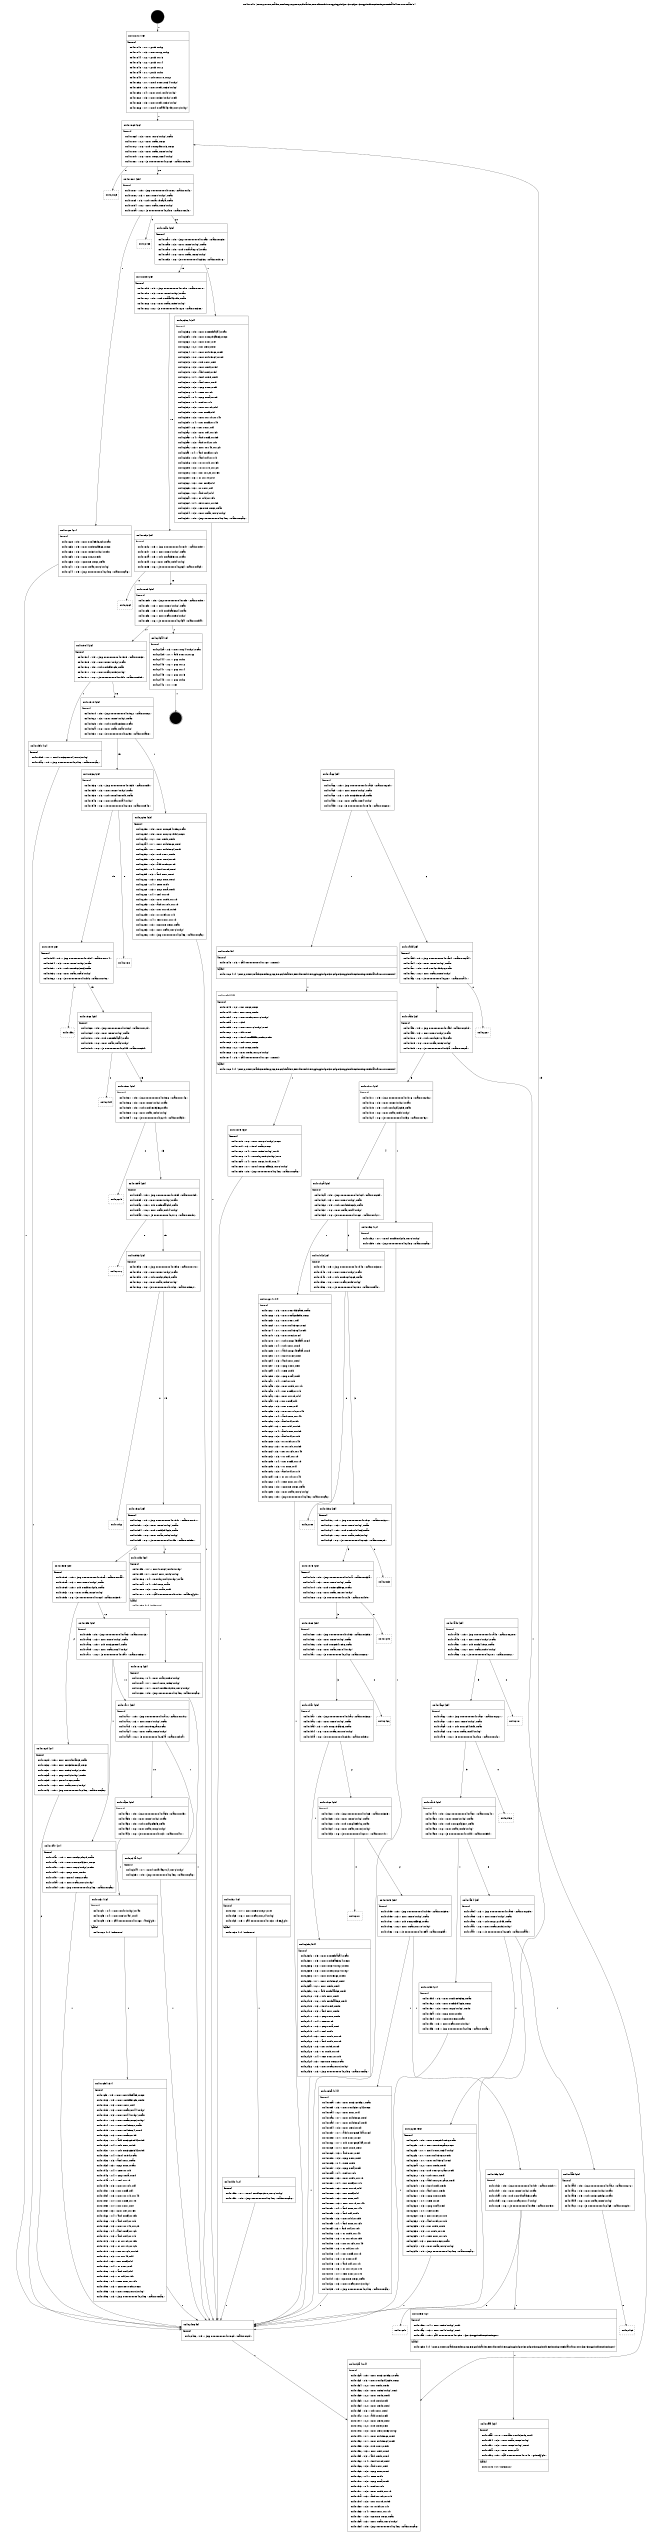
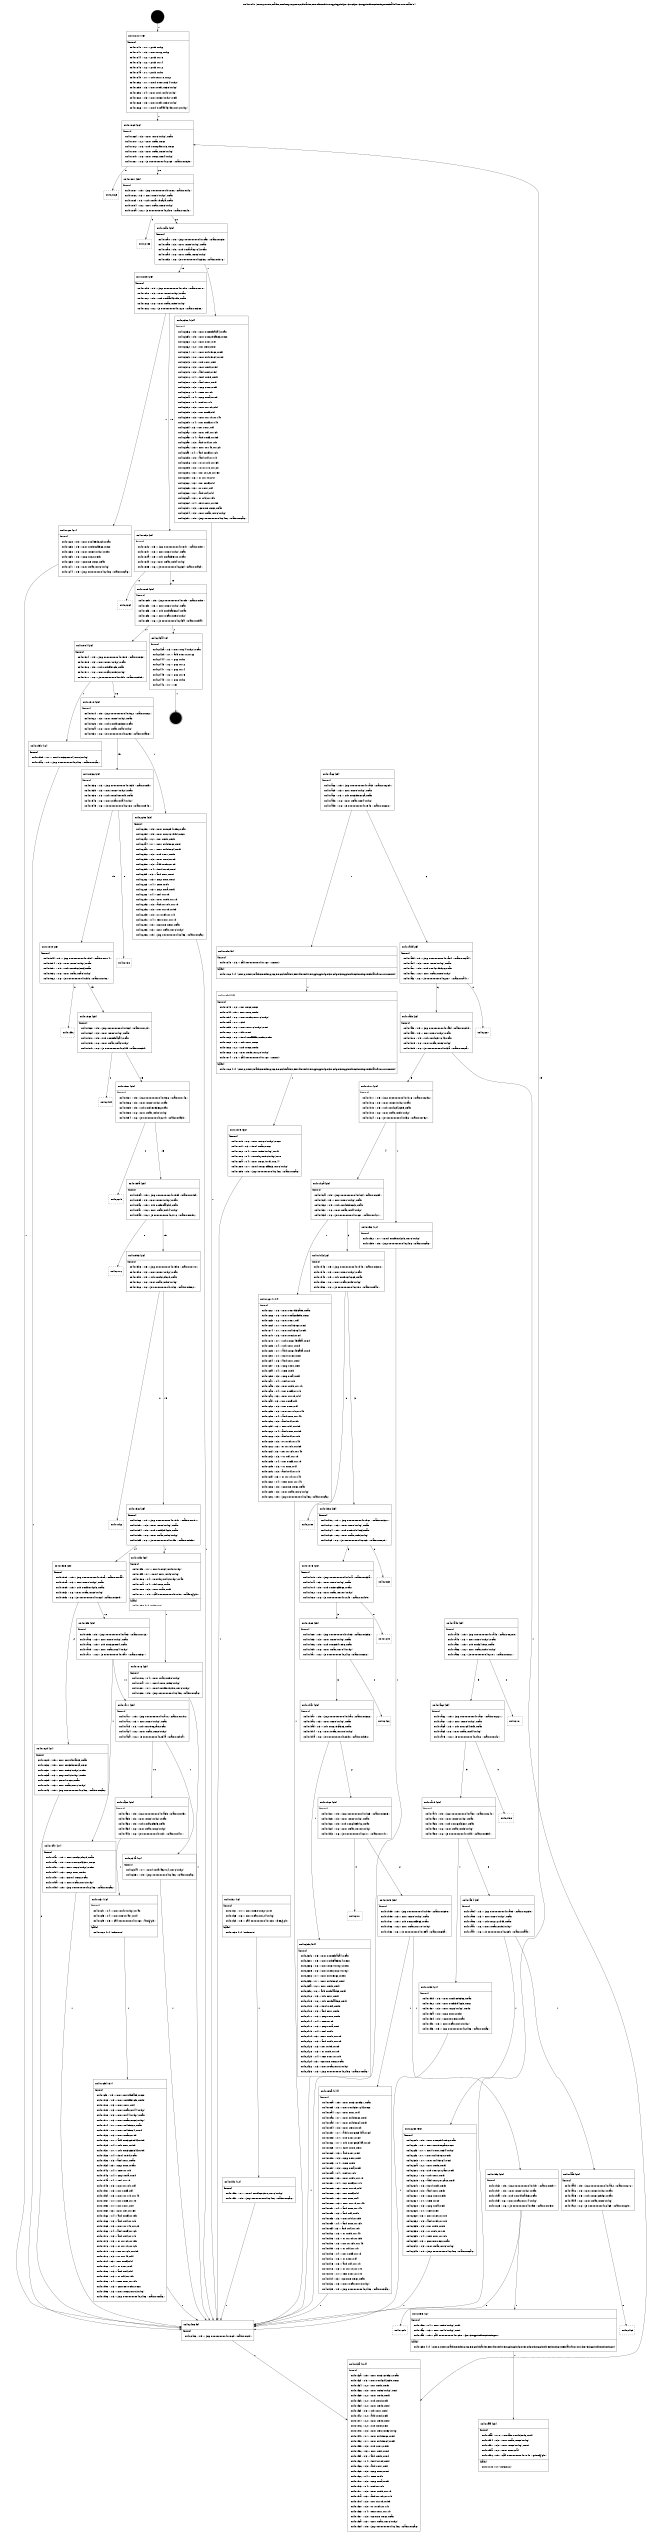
edge "0x401887 [25]" -> "0x401c2e [27]": now "0x4018b9 [25]" -> "0x401c2e [27]"
